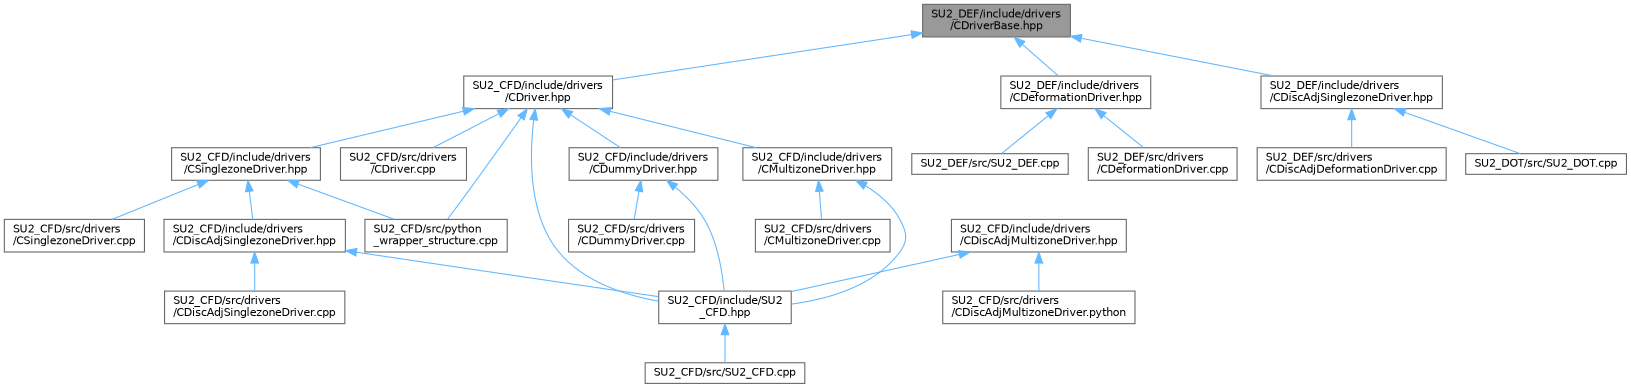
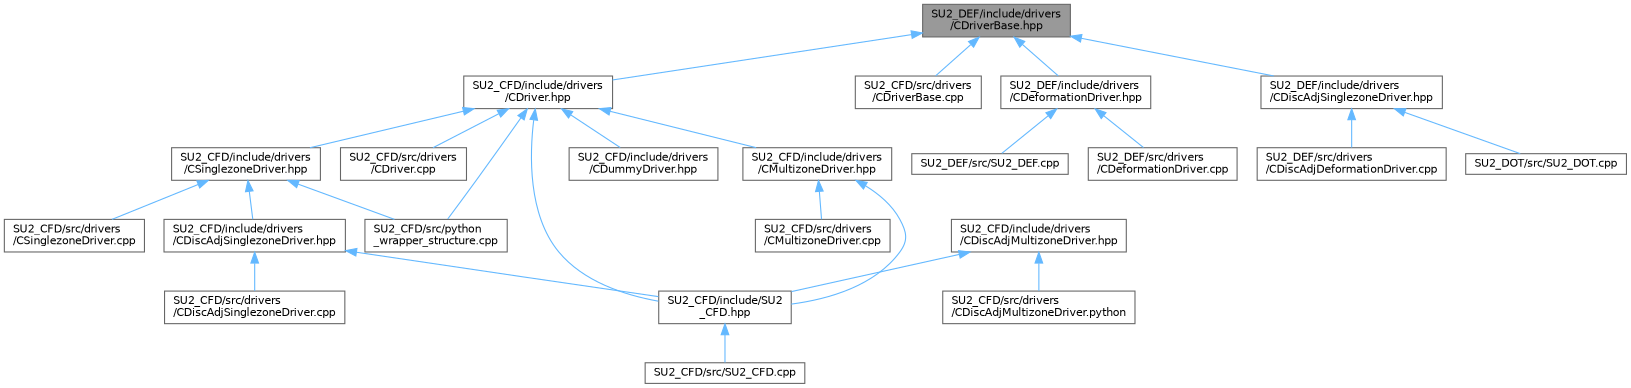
node "SU2_CFD/src/drivers /CDriverBase.cpp": added
edge "SU2_CFD/include/SU2 _CFD.hpp" -> "SU2_CFD/include/drivers /CDummyDriver.hpp": removed
node "SU2_CFD/src/drivers /CDummyDriver.cpp": removed
